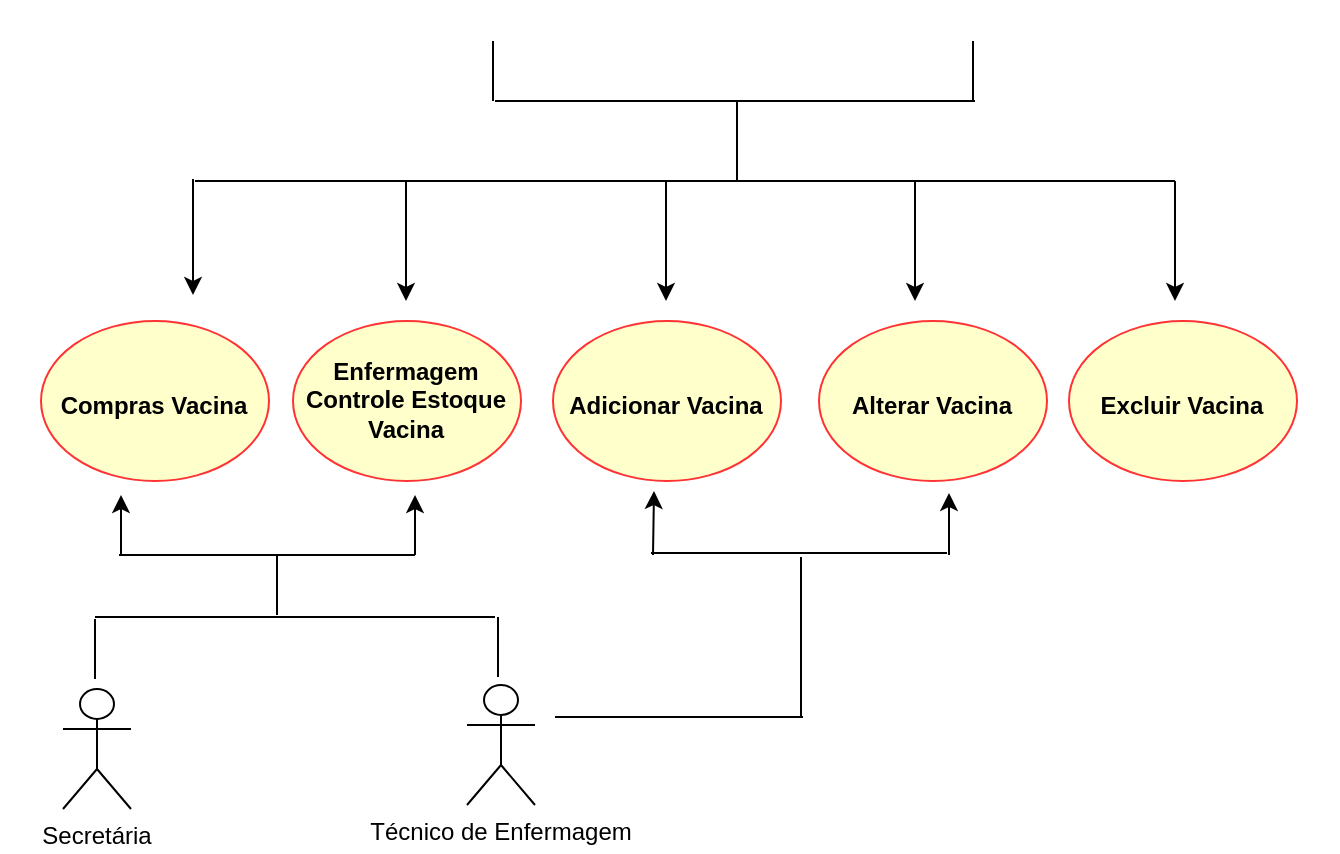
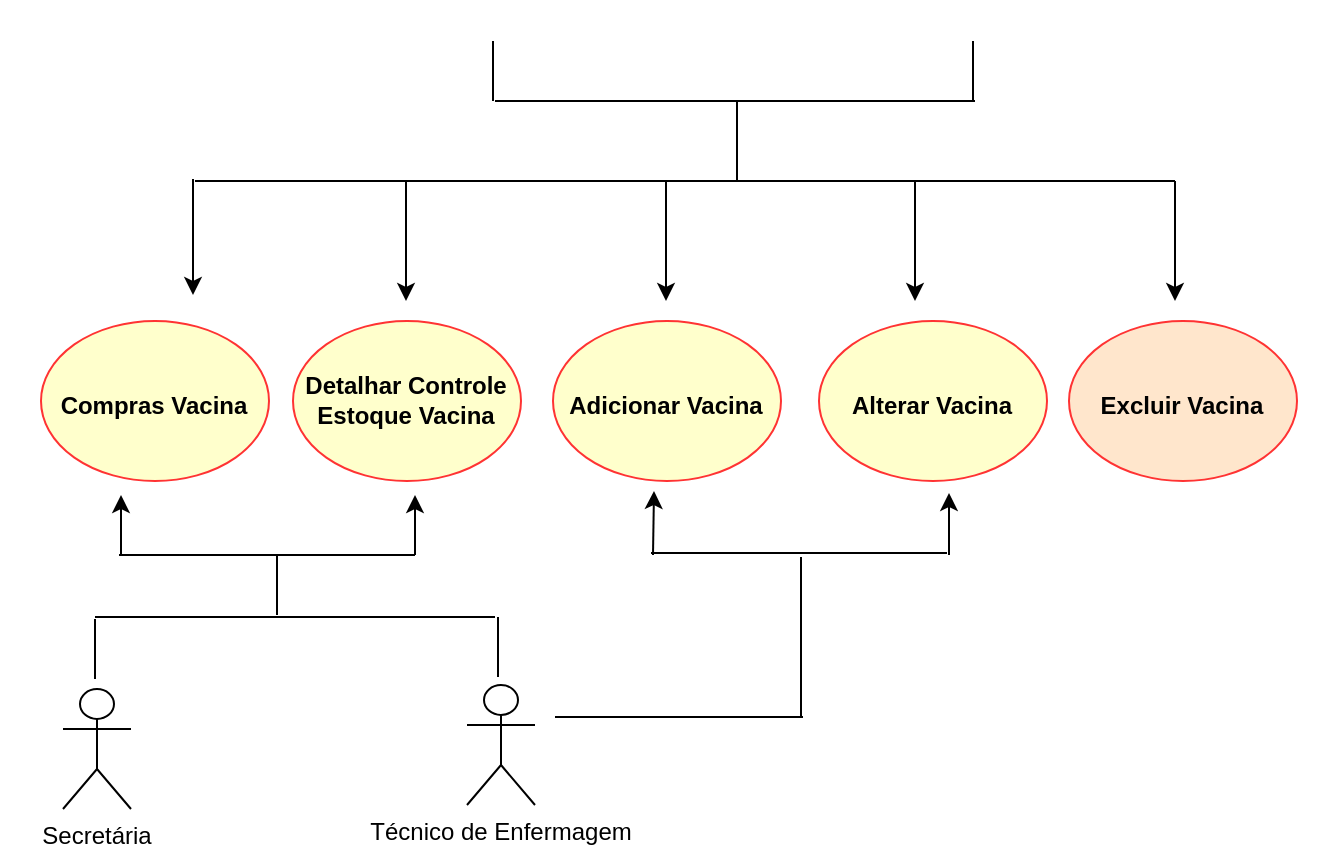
node "Enfermagem Controle Estoque Vacina": label "Enfermagem Controle Estoque Vacina" -> "Detalhar Controle Estoque Vacina"
node "Excluir Vacina": fillcolor #ffffcc -> #ffe6cc
